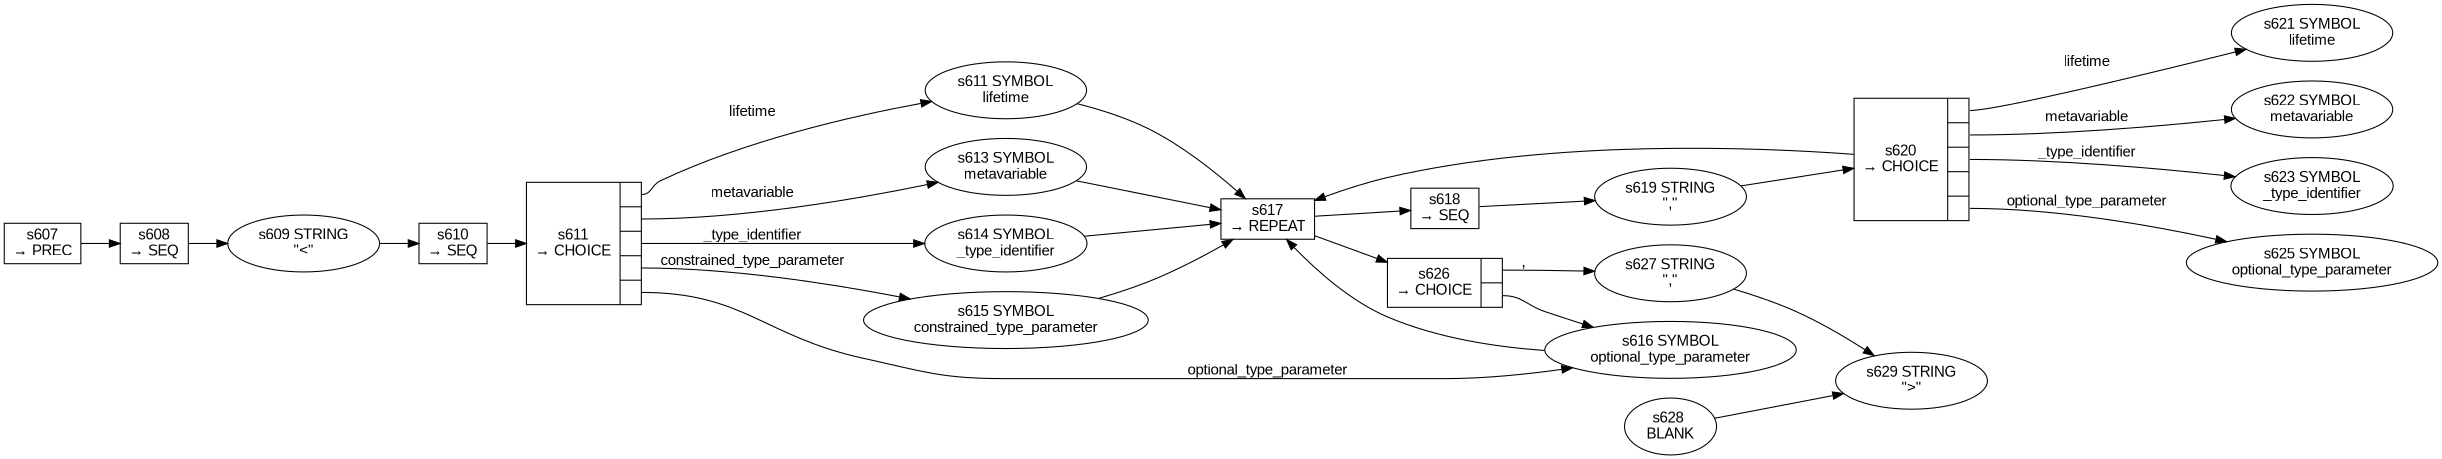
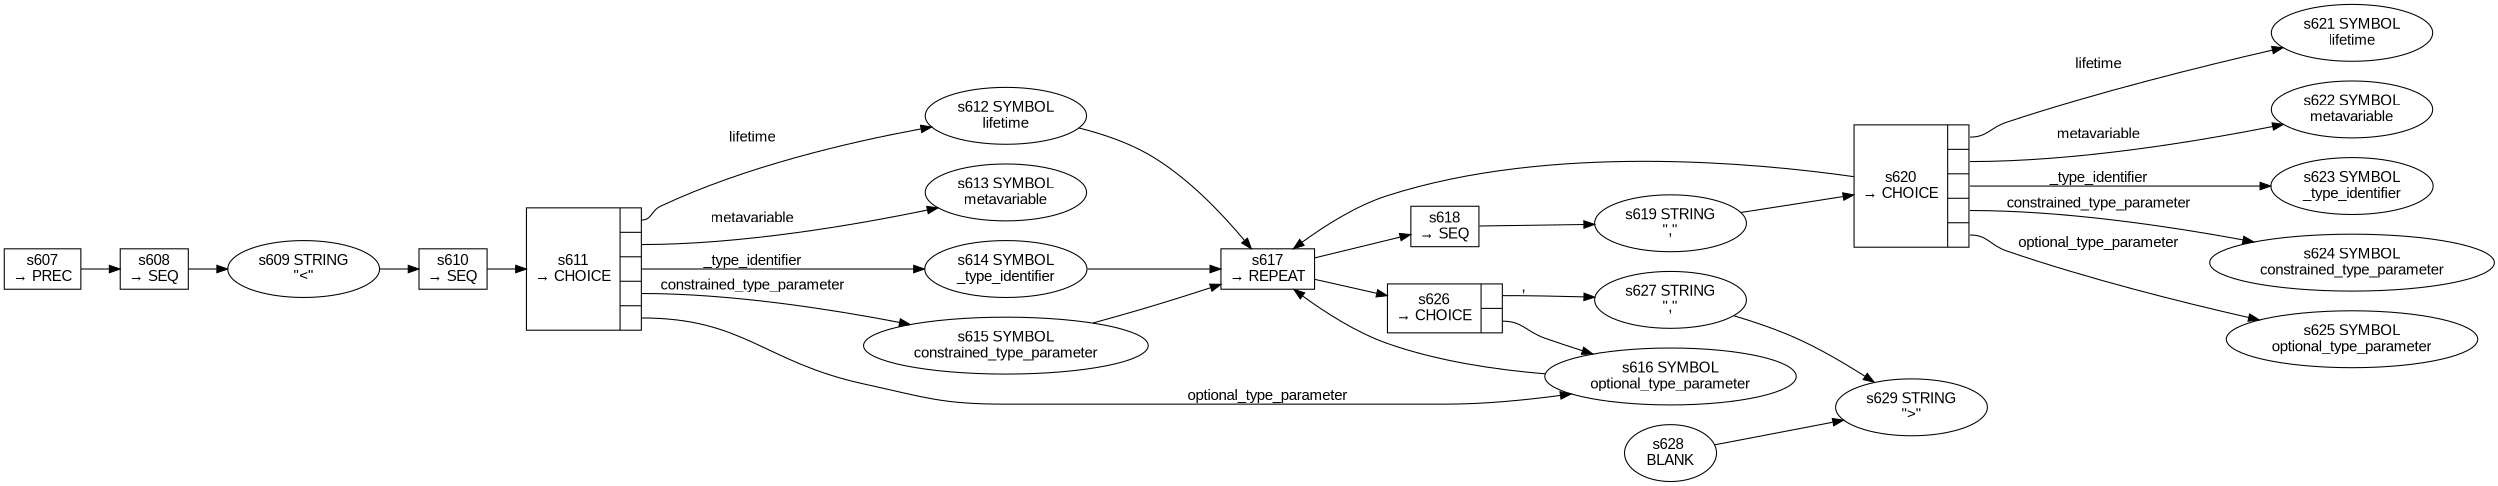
node "s611 SYMBOL lifetime": label "s611 SYMBOL lifetime" -> "s612 SYMBOL lifetime"
edge "s613 SYMBOL metavariable" -> "s617 → REPEAT": removed
node "s624 SYMBOL constrained_type_parameter": added
